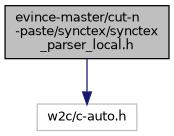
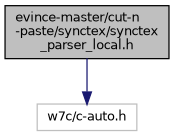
node "w2c/c-auto.h": label "w2c/c-auto.h" -> "w7c/c-auto.h"
